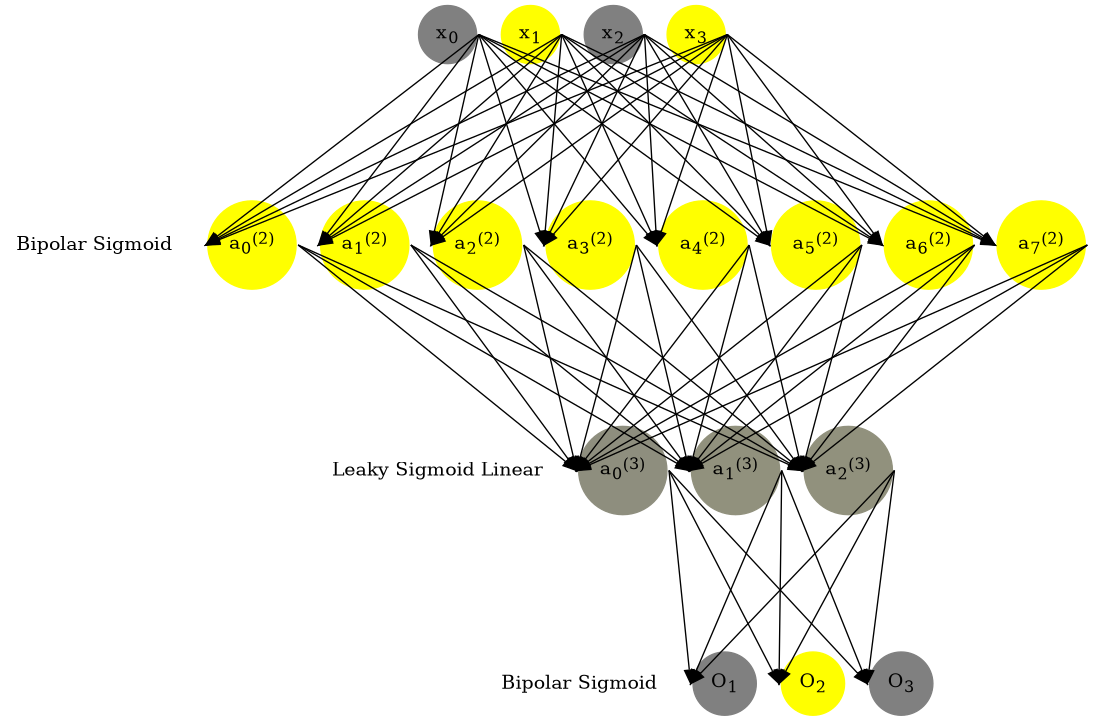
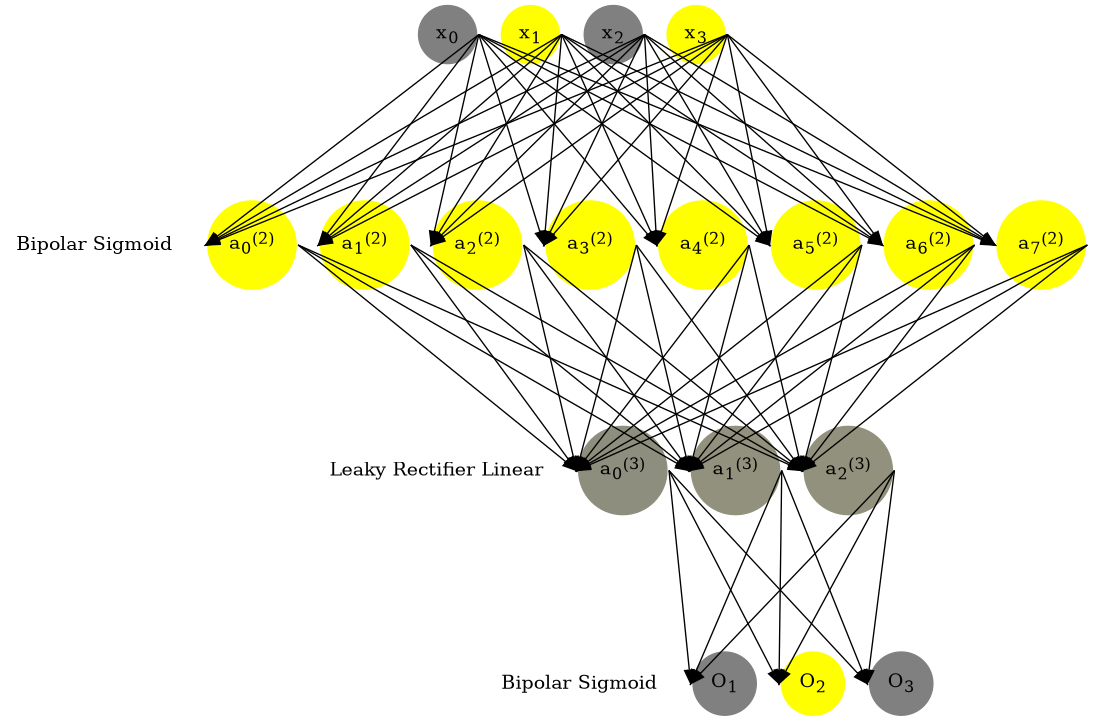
node "Leaky Sigmoid Linear": label "Leaky Sigmoid Linear" -> "Leaky Rectifier Linear"
